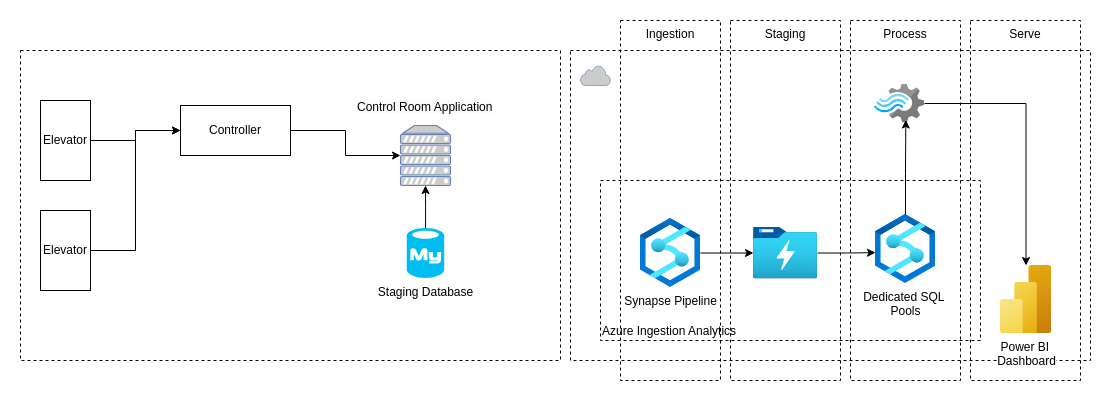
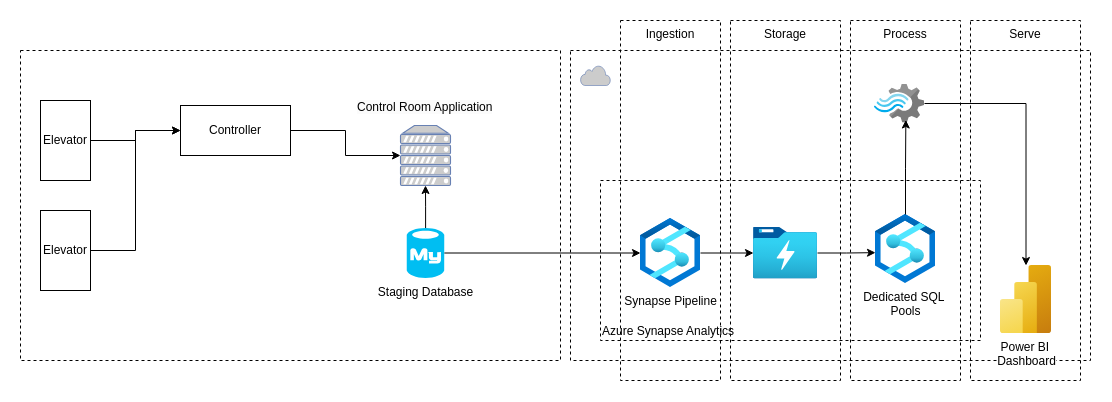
node "Staging": label "Staging" -> "Storage"
edge "Staging Database" -> "Synapse Pipeline": added
node "Azure Ingestion Analytics": label "Azure Ingestion Analytics" -> "Azure Synapse Analytics"
